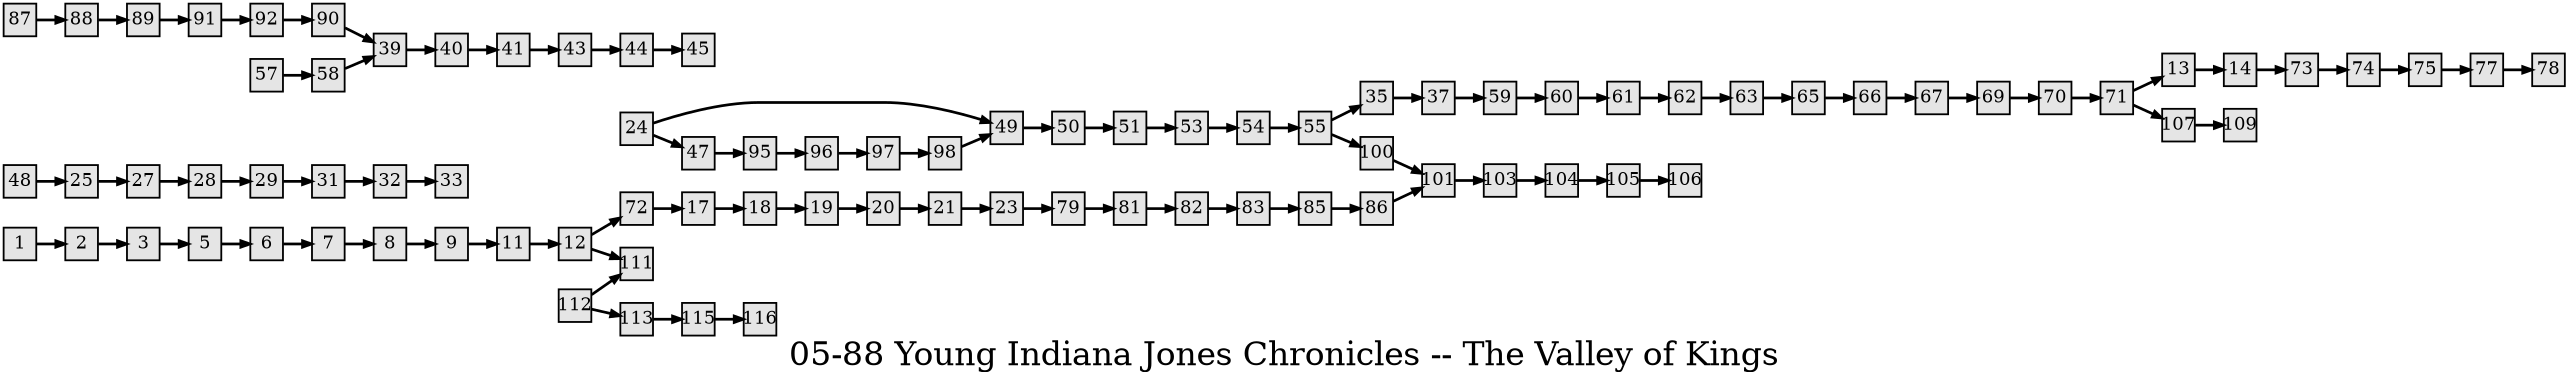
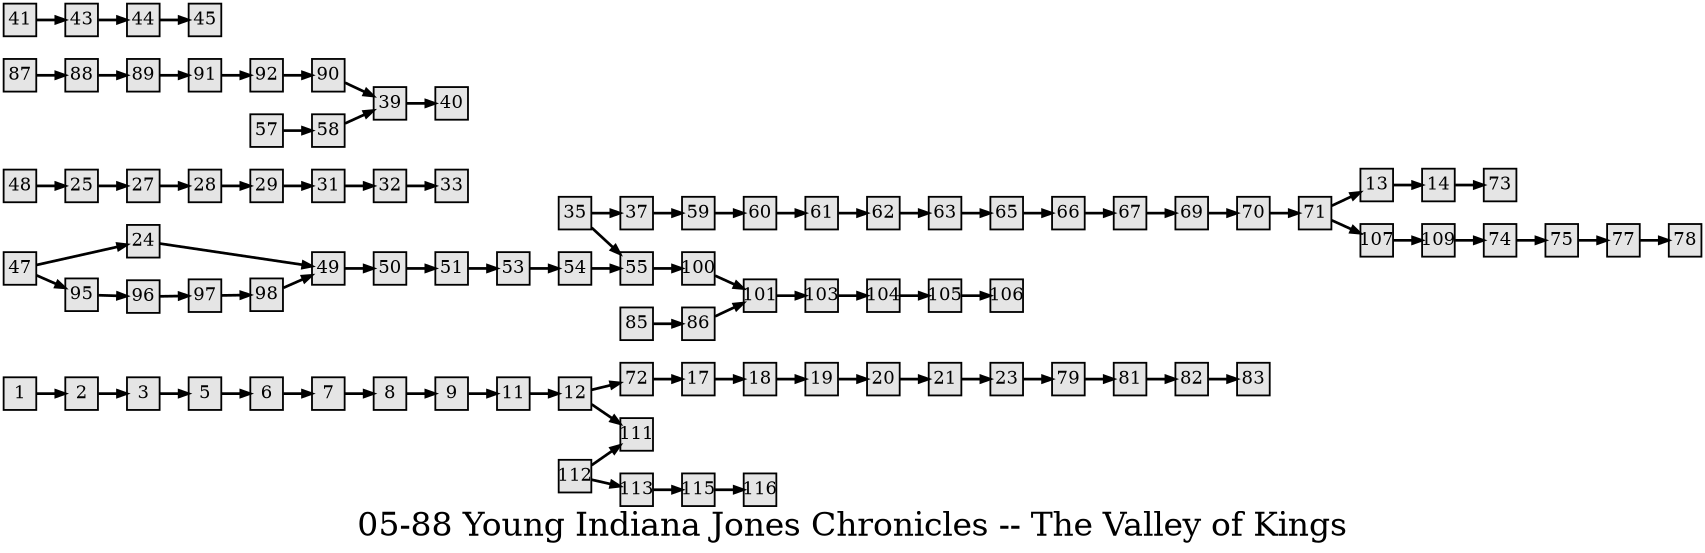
edge "40" -> "41": removed
edge "73" -> "74": now "109" -> "74"
edge "55" -> "35": reversed
edge "24" -> "47": reversed
edge "83" -> "85": removed
